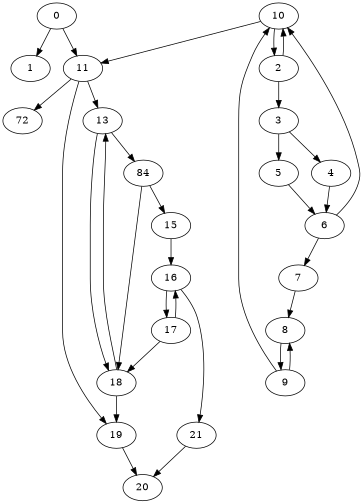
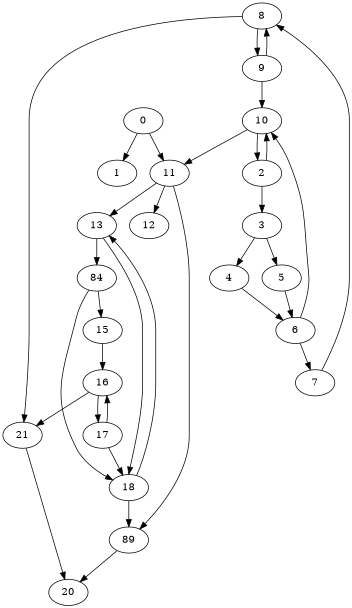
node "72": label "72" -> "12"
edge "8" -> "21": added
node "19": label "19" -> "89"
